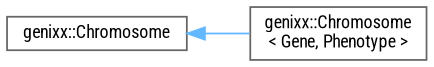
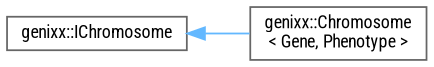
node "genixx::Chromosome": label "genixx::Chromosome" -> "genixx::IChromosome"
